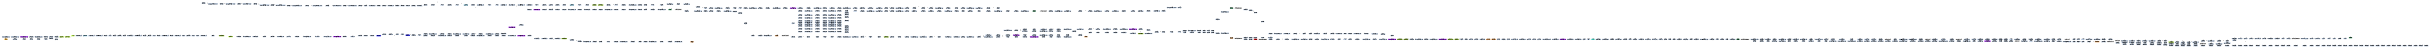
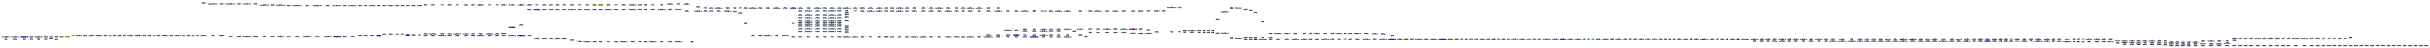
node "0x0041466c popl %edi": removed
